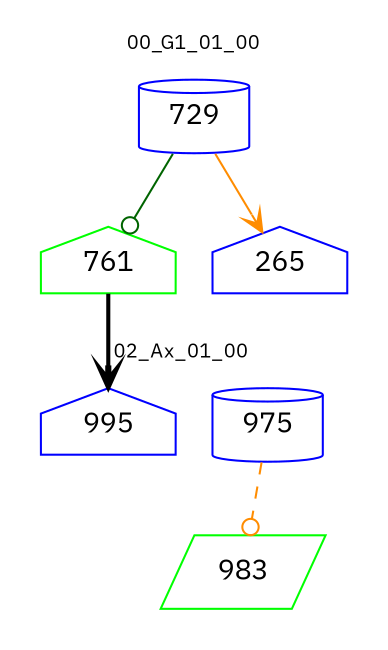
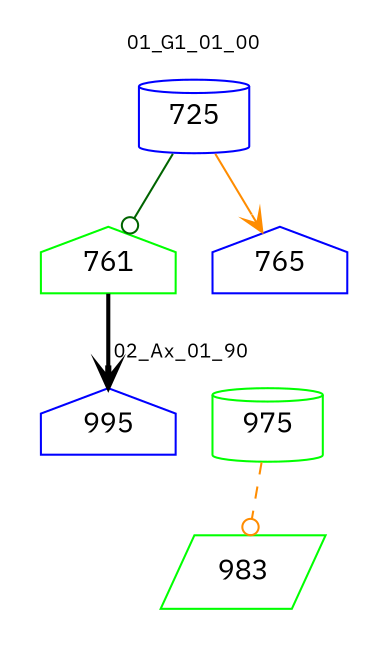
cluster "00_G1_01_00": label "00_G1_01_00" -> "01_G1_01_00"
node "729": label "729" -> "725"
node "265": label "265" -> "765"
cluster "02_Ax_01_00": label "02_Ax_01_00" -> "02_Ax_01_90"
node "975": color blue -> green
